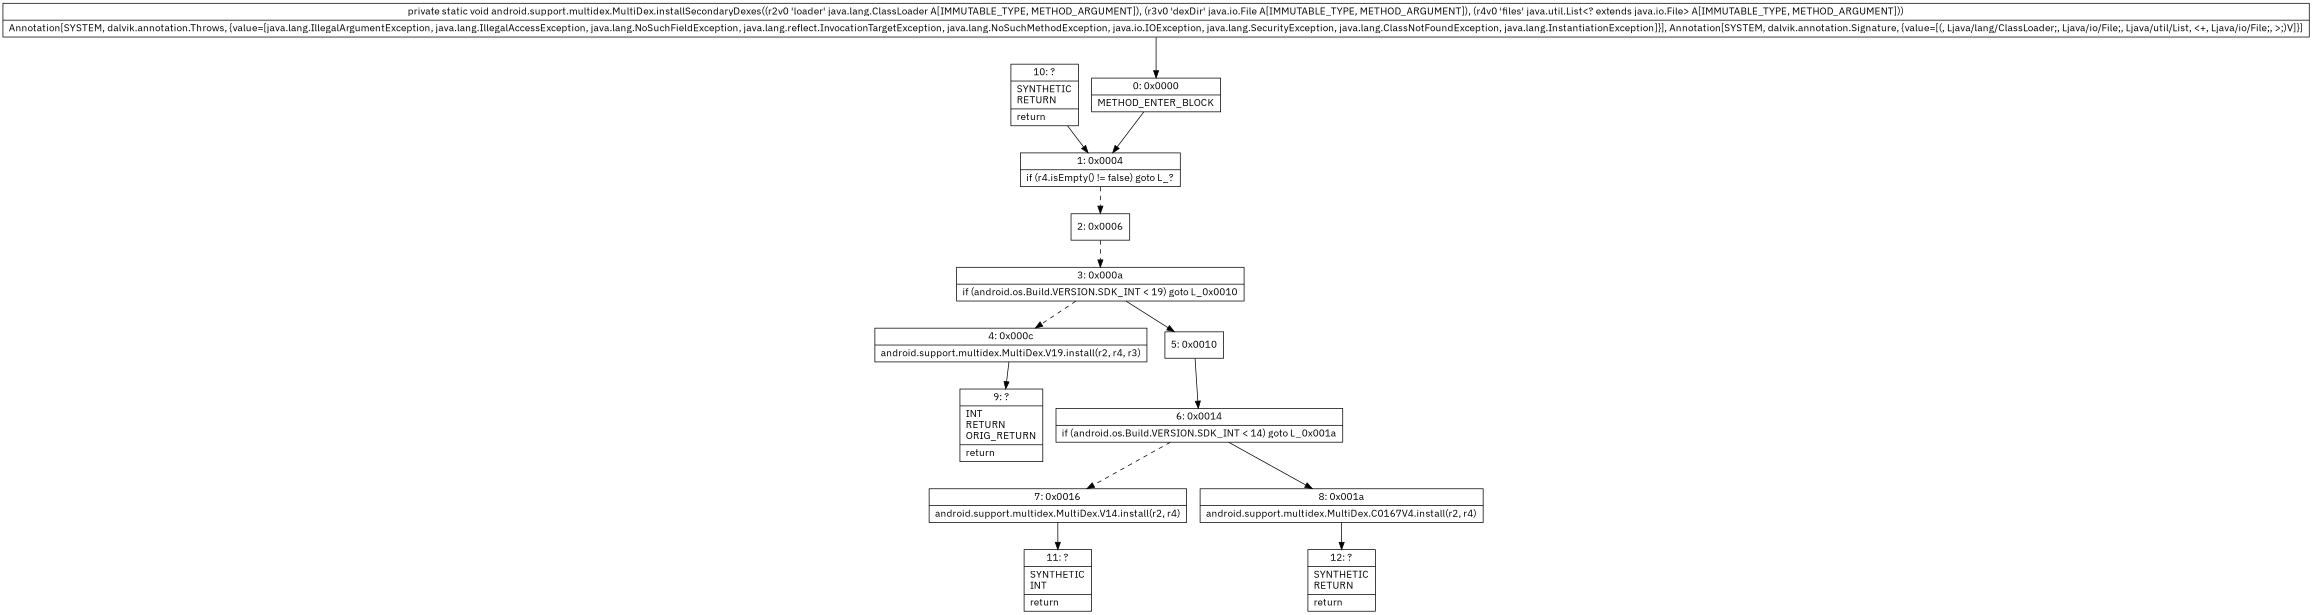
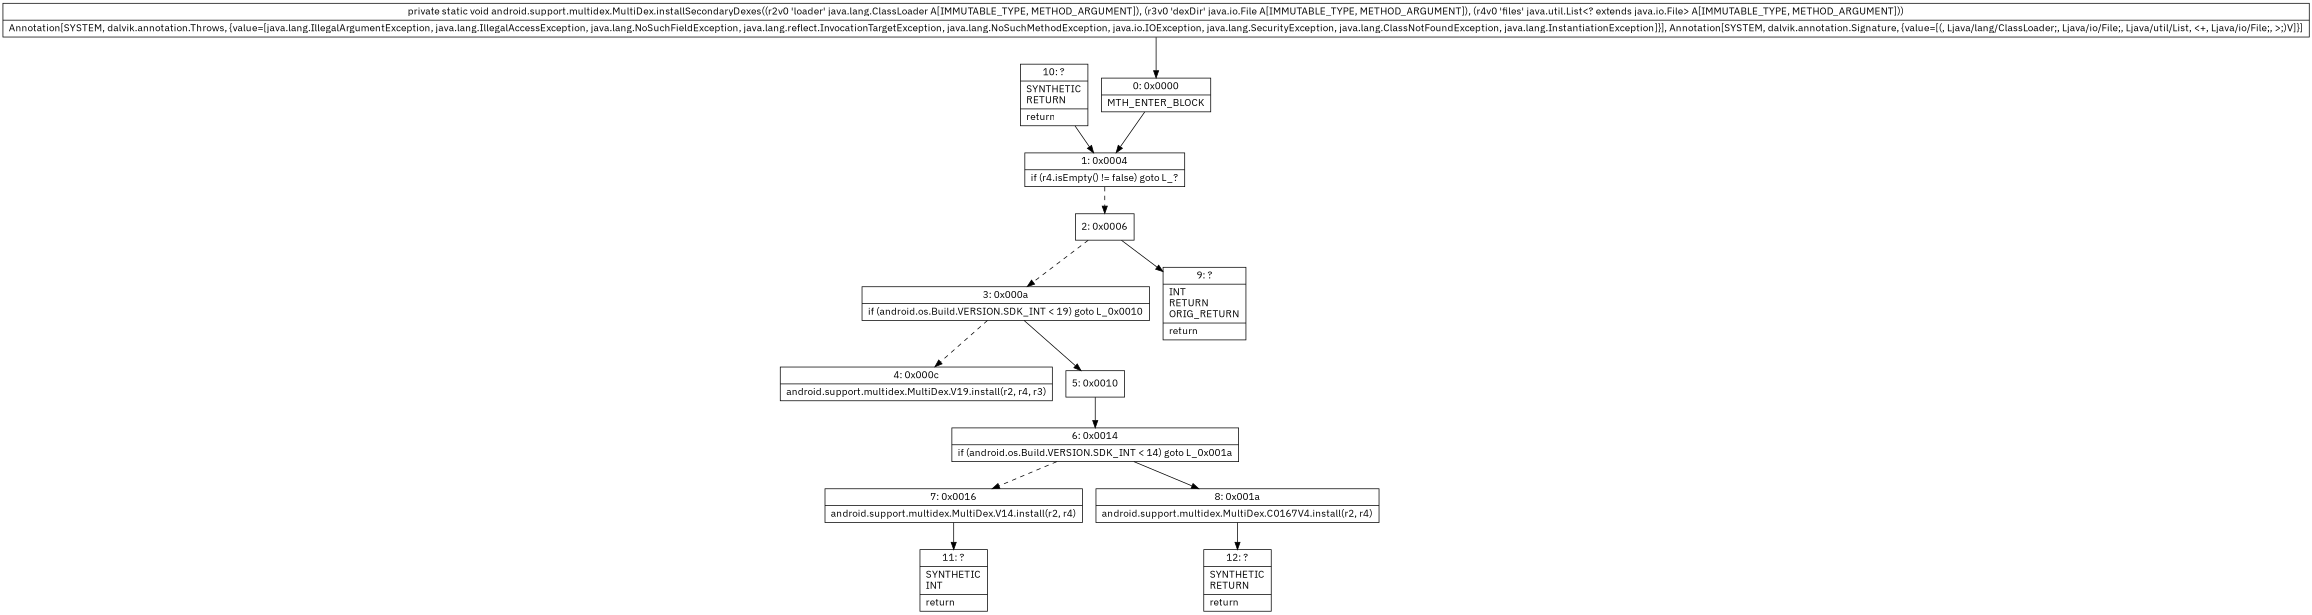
node "0: 0x0000": text "METHOD_ENTER_BLOCK" -> "MTH_ENTER_BLOCK"
edge "4: 0x000c" -> "9: ?": now "2: 0x0006" -> "9: ?"
